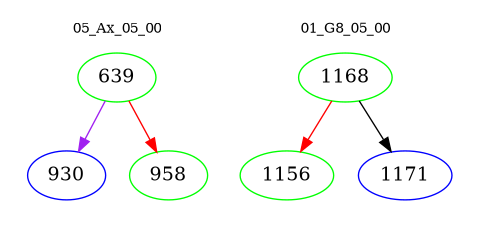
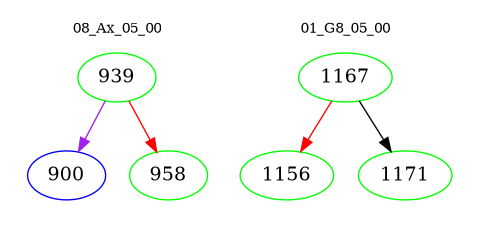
cluster "05_Ax_05_00": label "05_Ax_05_00" -> "08_Ax_05_00"
node "639": label "639" -> "939"
node "1168": label "1168" -> "1167"
node "930": label "930" -> "900"
node "1171": color blue -> green
